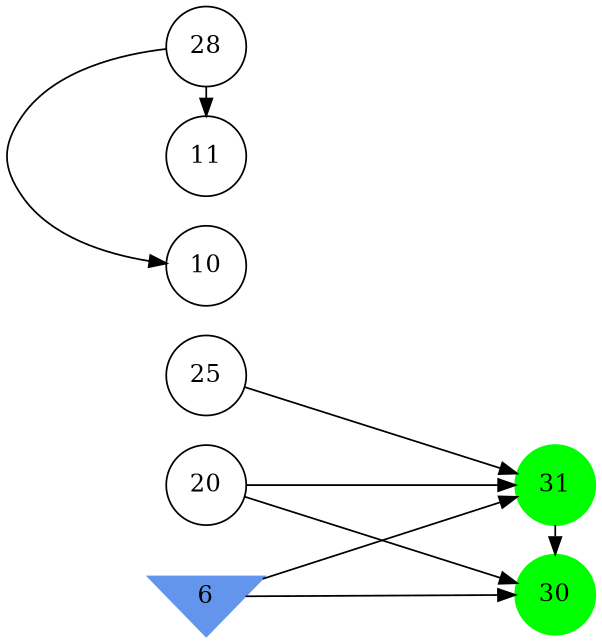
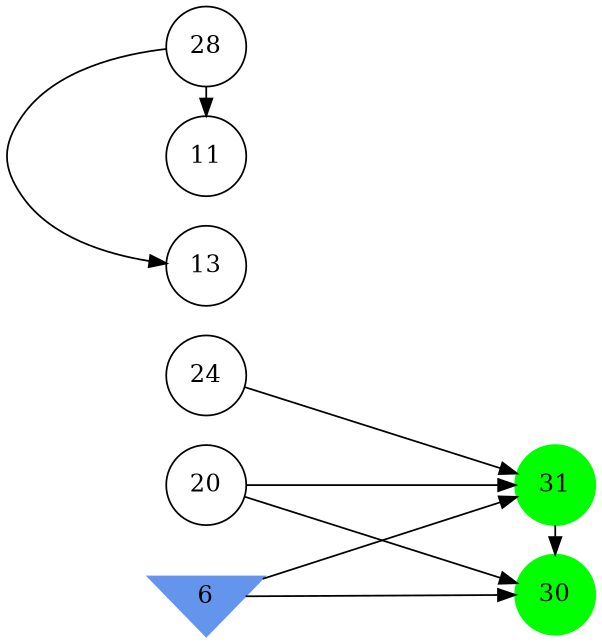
node "10": label "10" -> "13"
node "25": label "25" -> "24"
